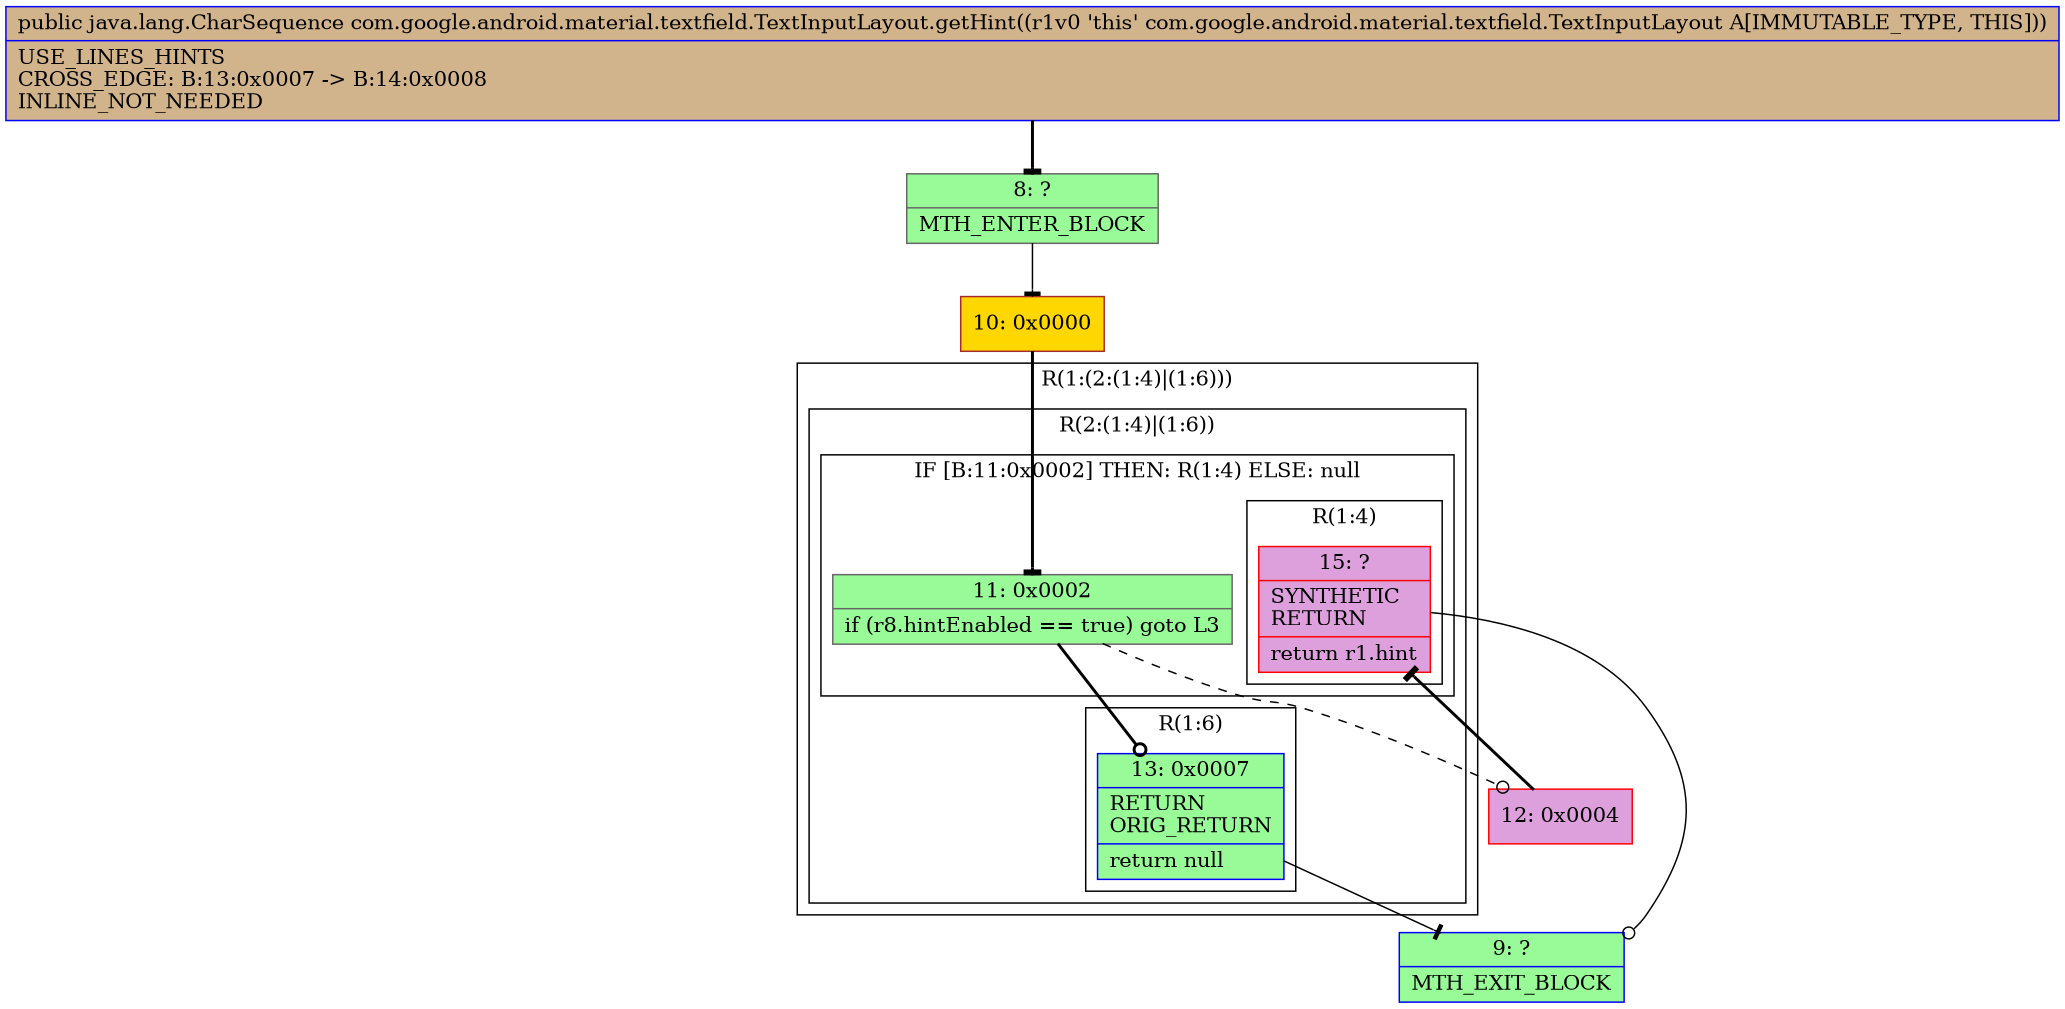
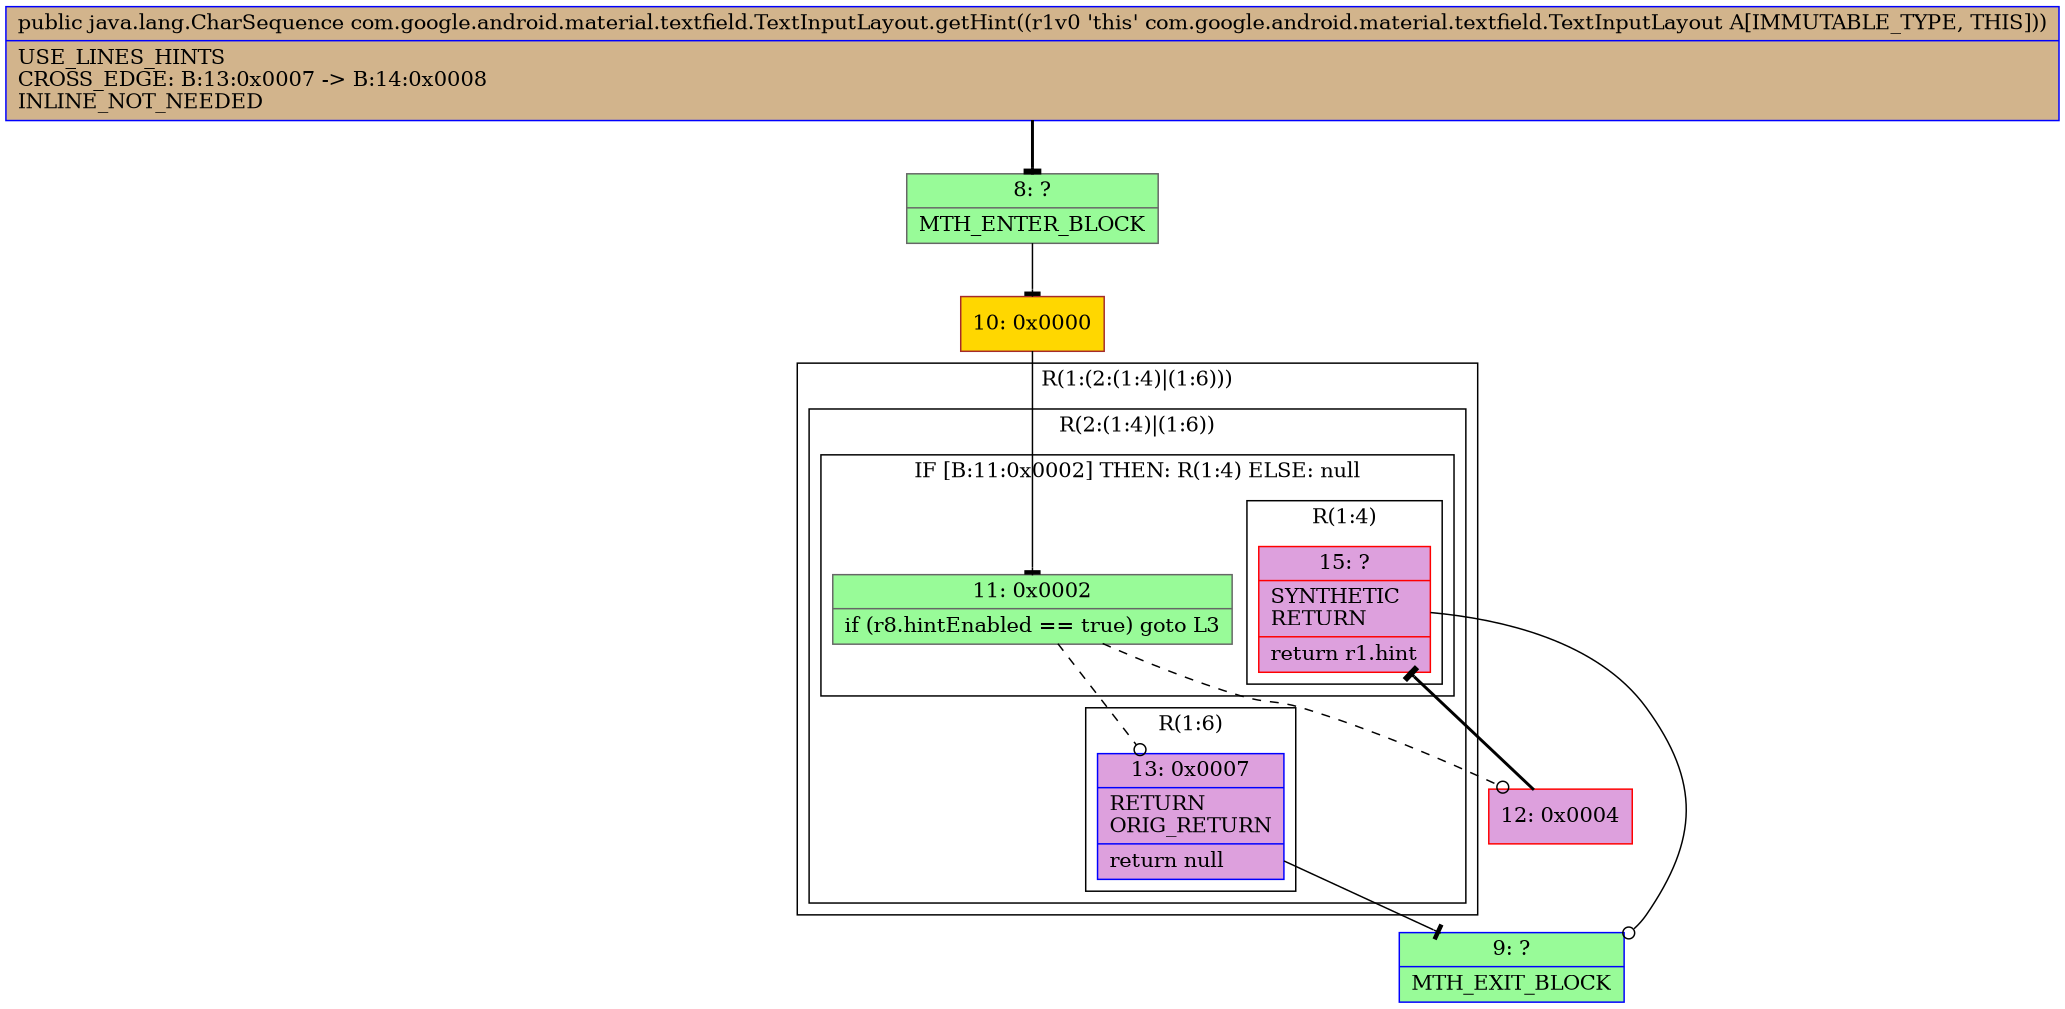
edge "10: 0x0000" -> "11: 0x0002": style bold -> solid
edge "11: 0x0002" -> "13: 0x0007": style bold -> dashed
node "13: 0x0007": fillcolor palegreen -> plum
